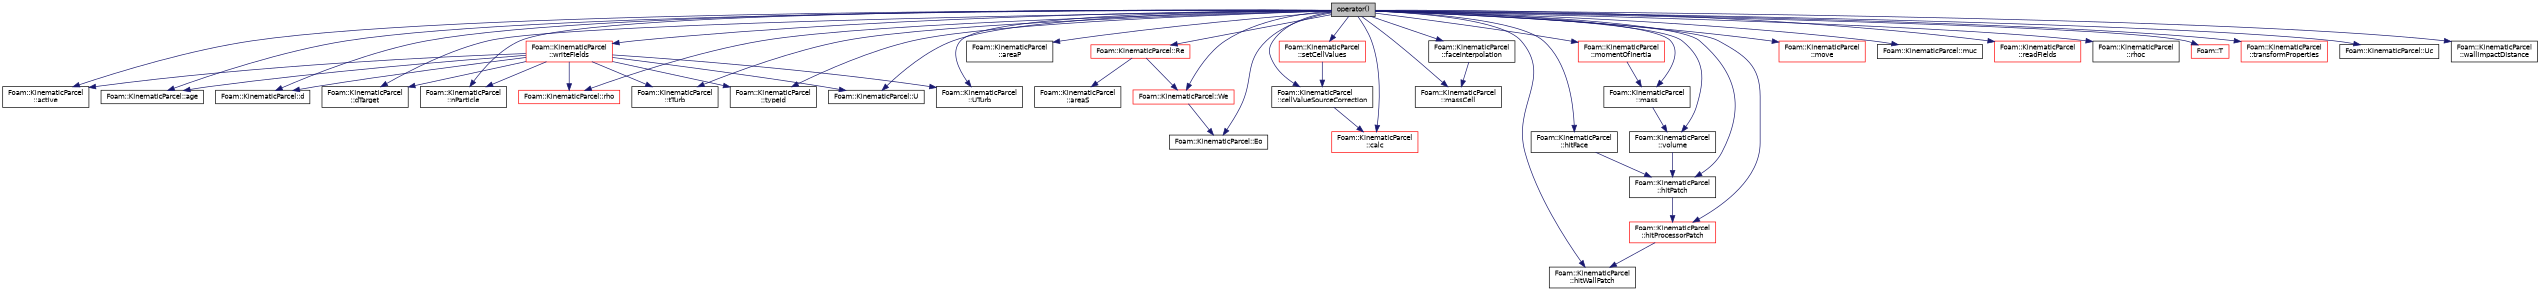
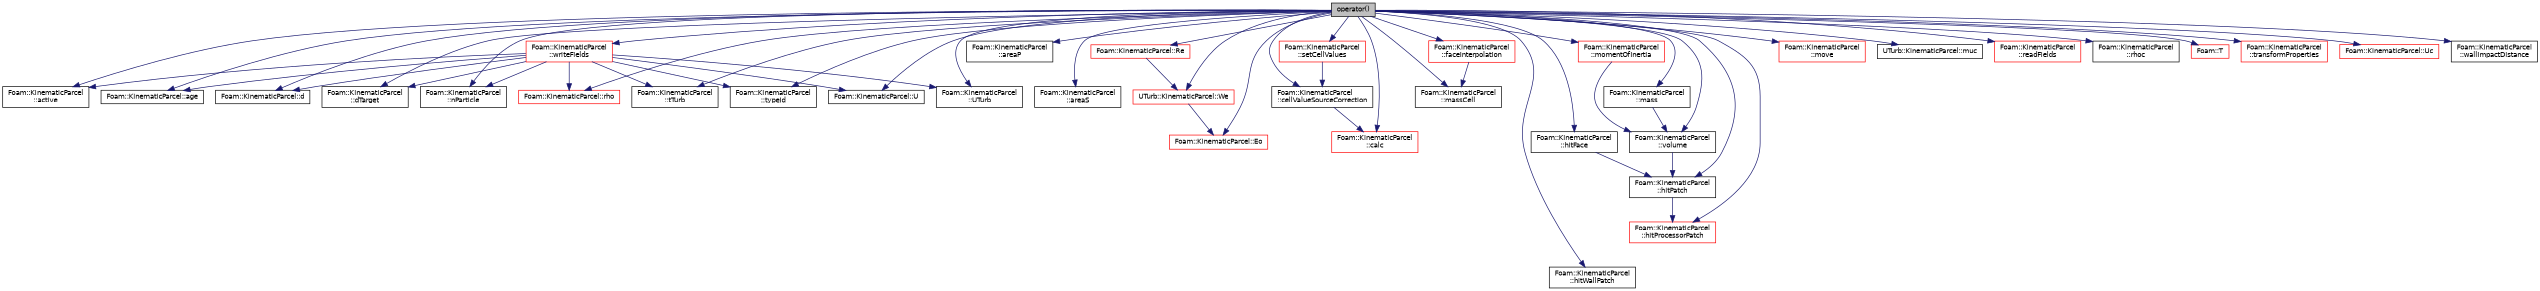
node "Foam::KinematicParcel ::faceInterpolation": color black -> red
node "Foam::KinematicParcel::muc": label "Foam::KinematicParcel::muc" -> "UTurb::KinematicParcel::muc"
node "Foam::KinematicParcel::Uc": color black -> red
edge "Foam::KinematicParcel::Re" -> "Foam::KinematicParcel ::areaS": now "operator()" -> "Foam::KinematicParcel ::areaS"
edge "Foam::KinematicParcel ::momentOfInertia" -> "Foam::KinematicParcel ::mass": now "Foam::KinematicParcel ::momentOfInertia" -> "Foam::KinematicParcel ::volume"
node "Foam::KinematicParcel::We": label "Foam::KinematicParcel::We" -> "UTurb::KinematicParcel::We"
node "Foam::KinematicParcel::Eo": color black -> red
edge "Foam::KinematicParcel ::hitProcessorPatch" -> "Foam::KinematicParcel ::hitWallPatch": removed
